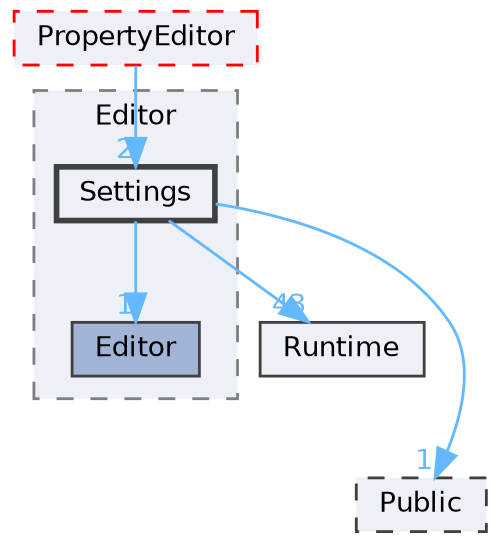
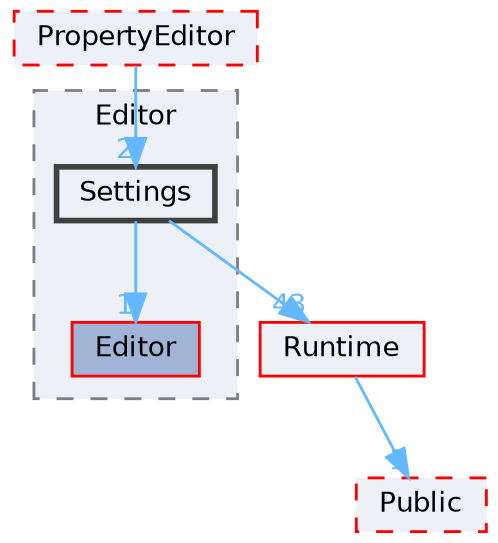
edge "Settings" -> "Public": now "Runtime" -> "Public"
node "Editor": color grey25 -> red
node "Runtime": color grey25 -> red
node "Public": color grey25 -> red
